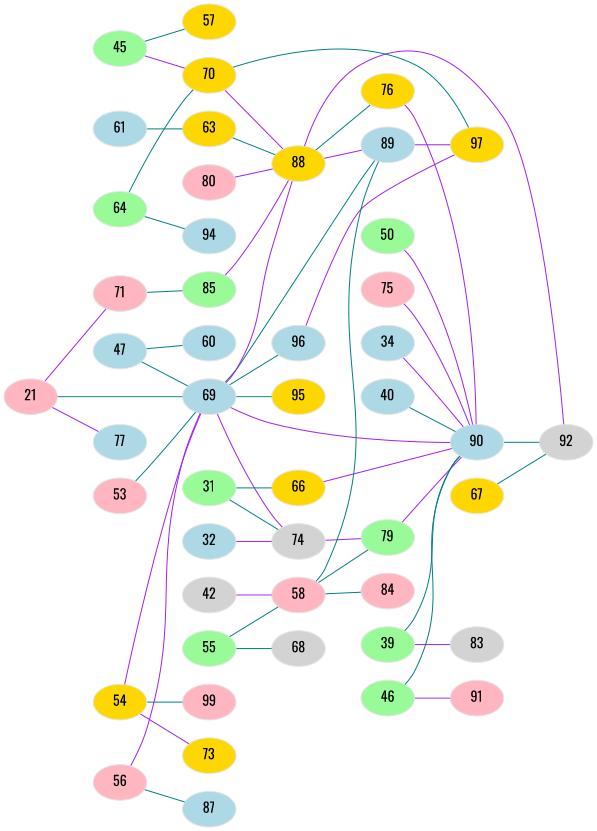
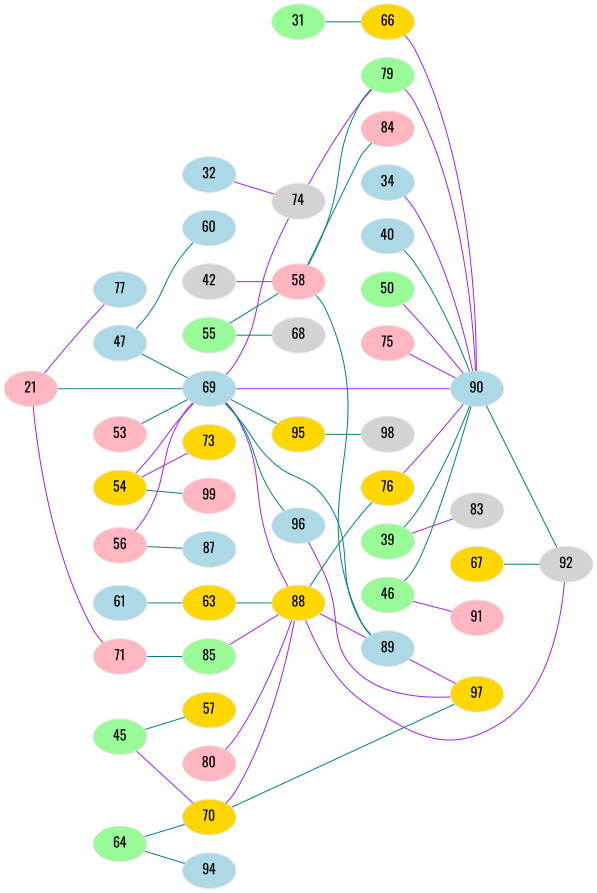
node "98": added
edge "31" -- "74": removed
